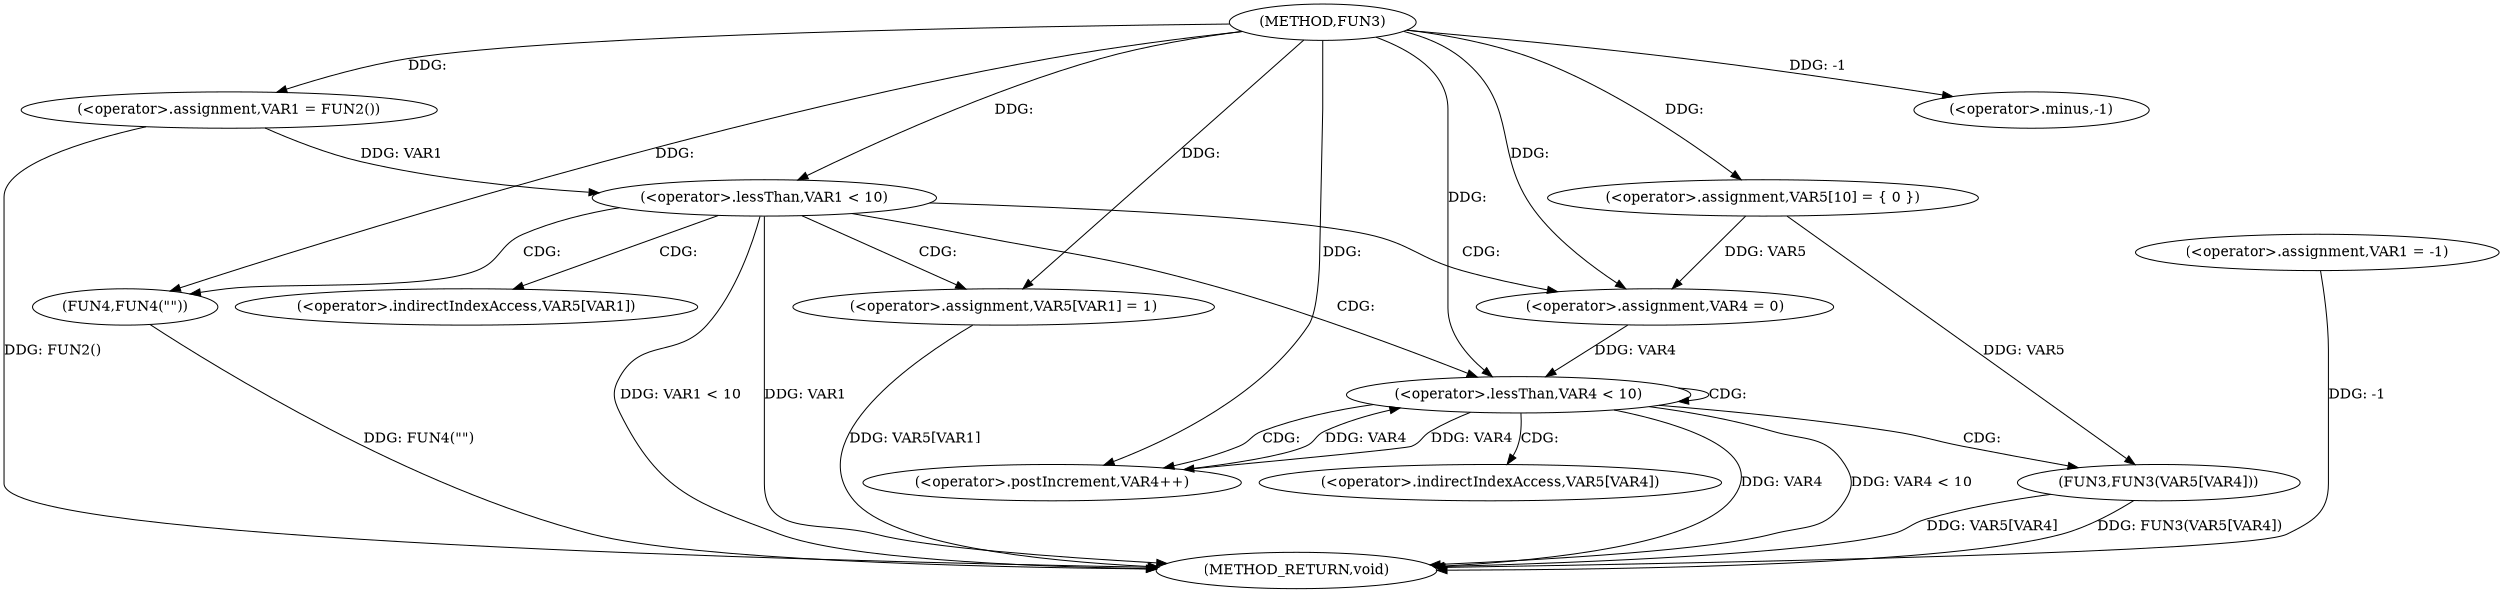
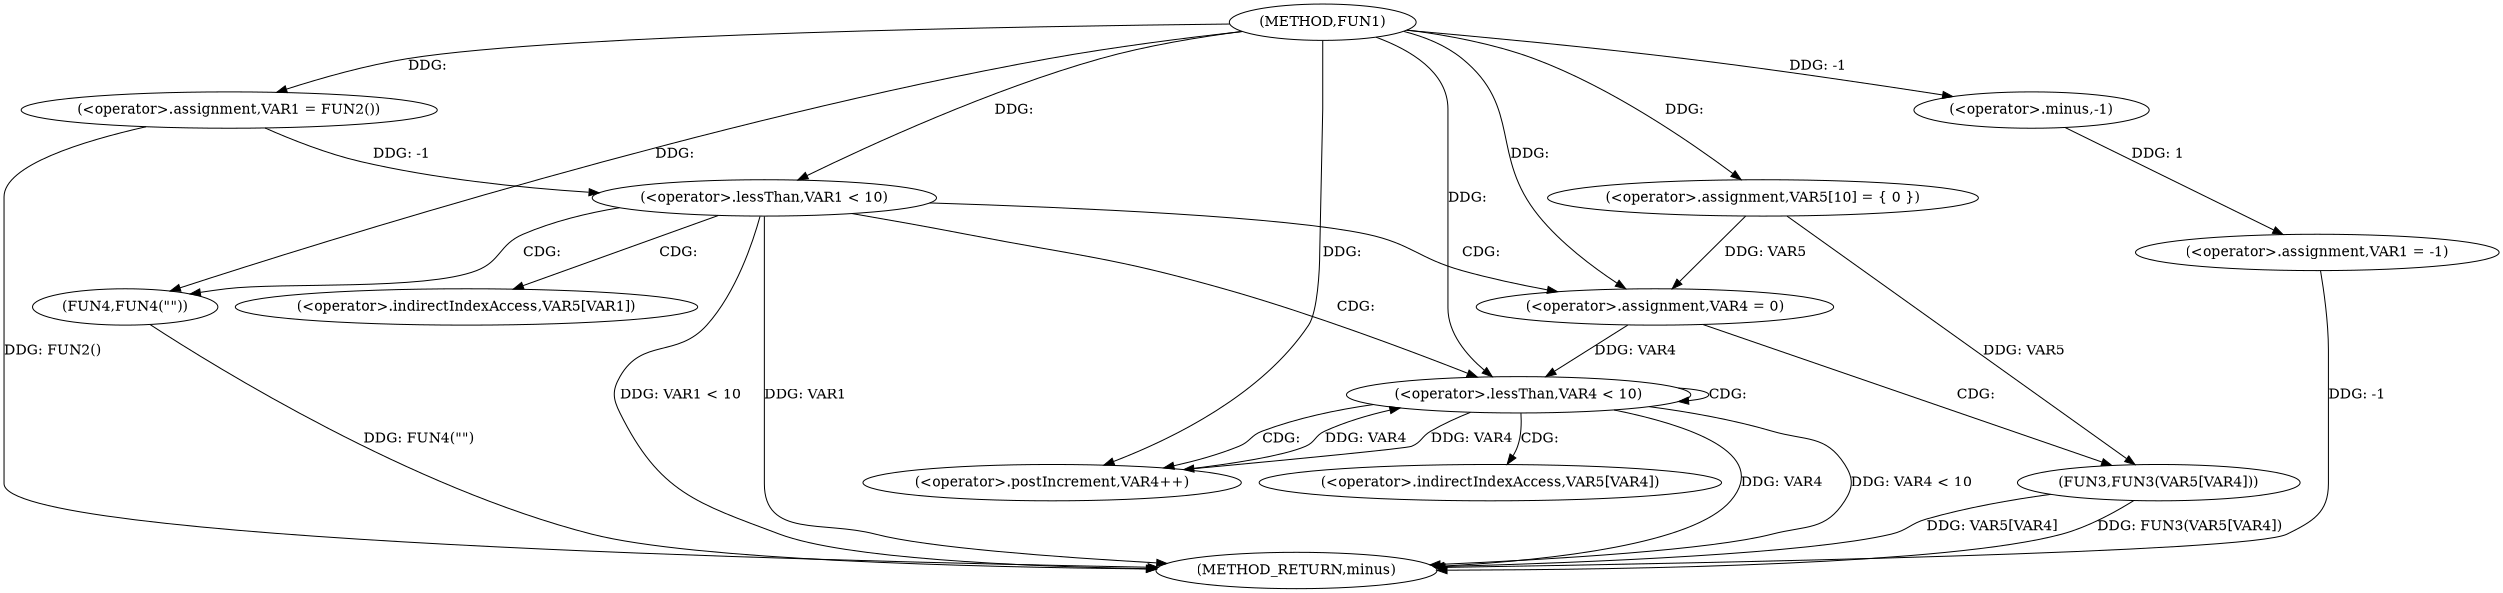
node "(METHOD,FUN3)": label "(METHOD,FUN3)" -> "(METHOD,FUN1)"
edge "(<operator>.assignment,VAR1 = FUN2())" -> "(<operator>.lessThan,VAR1 < 10)": label "DDG: VAR1" -> "DDG: -1"
edge "(<operator>.minus,-1)" -> "(<operator>.assignment,VAR1 = -1)": added, label "DDG: 1"
node "(<operator>.assignment,VAR5[VAR1] = 1)": removed
edge "(<operator>.lessThan,VAR4 < 10)" -> "(FUN3,FUN3(VAR5[VAR4]))": now "(<operator>.assignment,VAR4 = 0)" -> "(FUN3,FUN3(VAR5[VAR4]))"
node "(METHOD_RETURN,void)": label "(METHOD_RETURN,void)" -> "(METHOD_RETURN,minus)"
